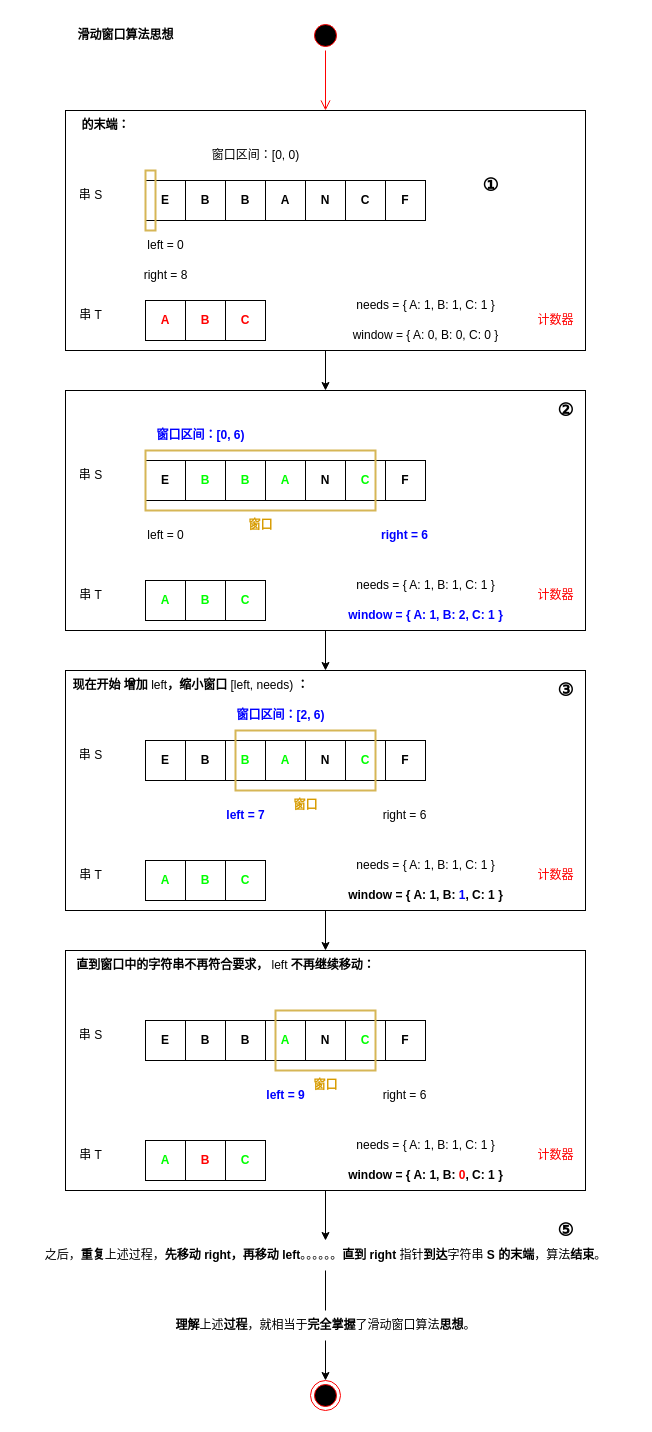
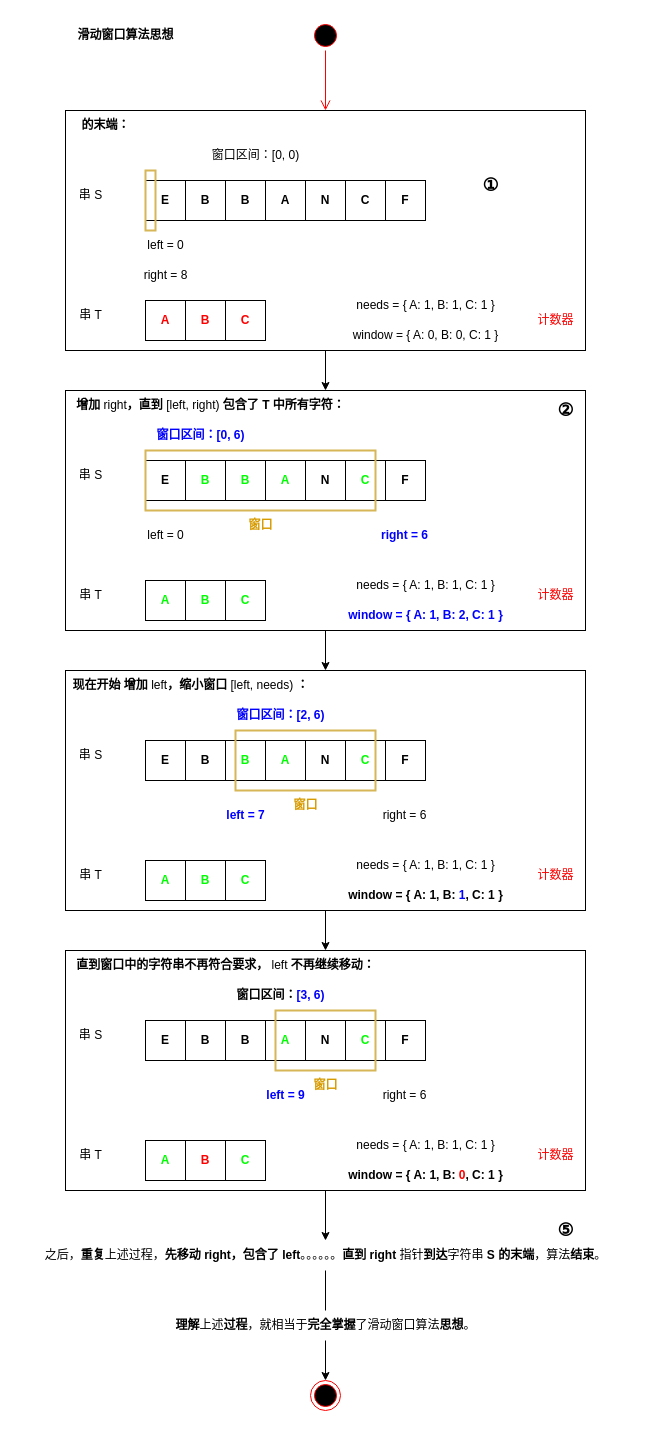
node "window = { A: 0, B: 0, C: 0 }": label "window = { A: 0, B: 0, C: 0 }" -> "window = { A: 0, B: 0, C: 1 }"
node "增加 right，直到 [left, right) 包含了 T 中所有字符：": added
node "③": removed
node "窗口区间：[3, 6)": added
node "之后，重复上述过程，先移动 right，再移动 left。。。。。。直到 right 指针到达字符串 S 的末端，算法结束。": label "之后，重复上述过程，先移动 right，再移动 left。。。。。。直到 right 指针到达字符串 S 的末端，算法结束。" -> "之后，重复上述过程，先移动 right，包含了 left。。。。。。直到 right 指针到达字符串 S 的末端，算法结束。"
